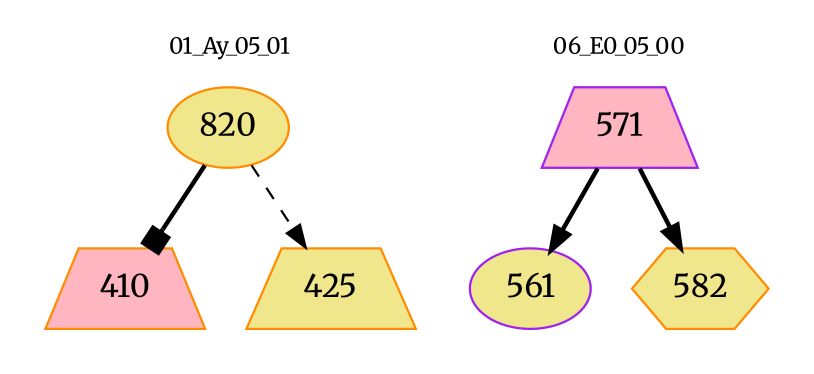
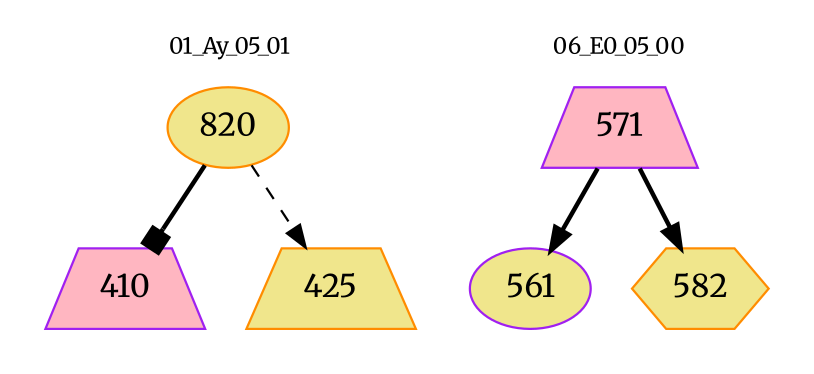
node "410": color darkorange -> purple
